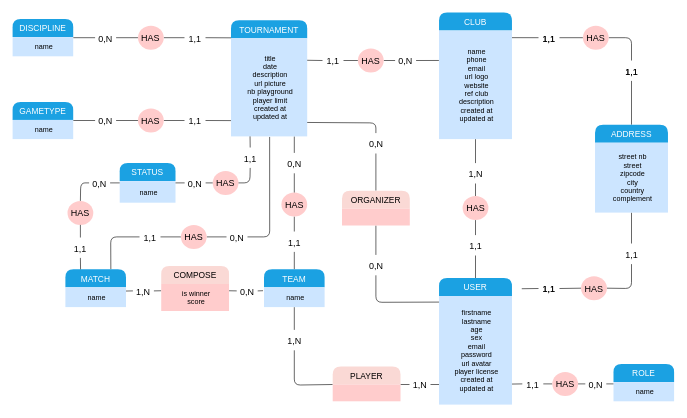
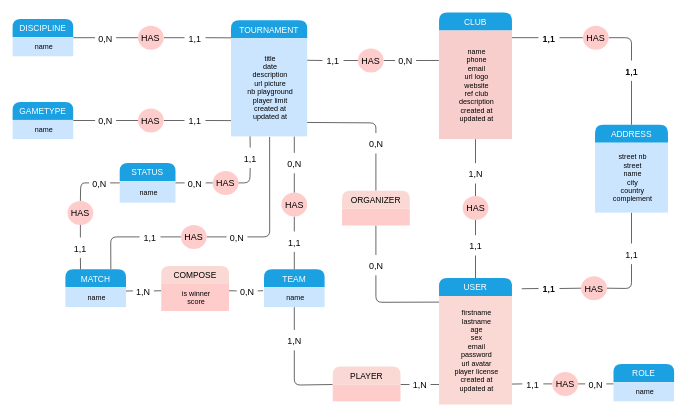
node "name phone email url logo website ref club description created at updated at": fillcolor #cce5ff -> #f8cecc
node "street nb street zipcode city country complement": label "street nb street zipcode city country complement" -> "street nb street name city country complement"
node "firstname lastname age sex email password url avatar player license created at updated at": fillcolor #cce5ff -> #fad9d5
